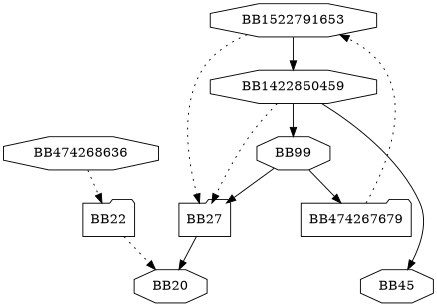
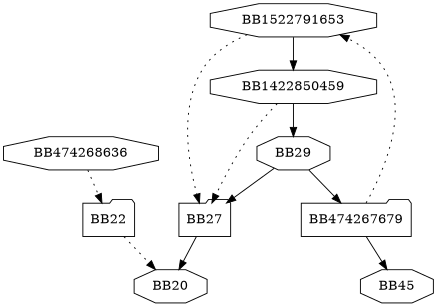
node "BB99": label "BB99" -> "BB29"
edge "BB1422850459" -> "BB45": now "BB474267679" -> "BB45"
